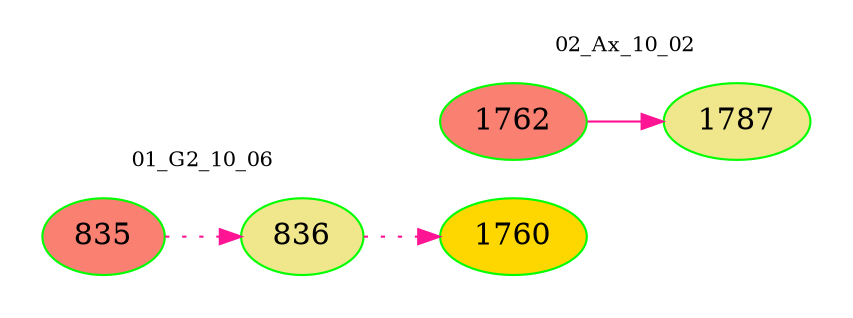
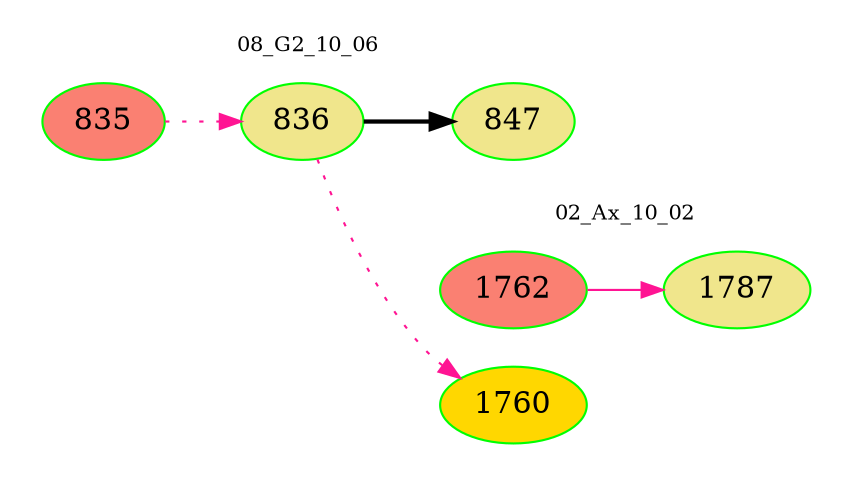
node "847": added
cluster "01_G2_10_06": label "01_G2_10_06" -> "08_G2_10_06"
